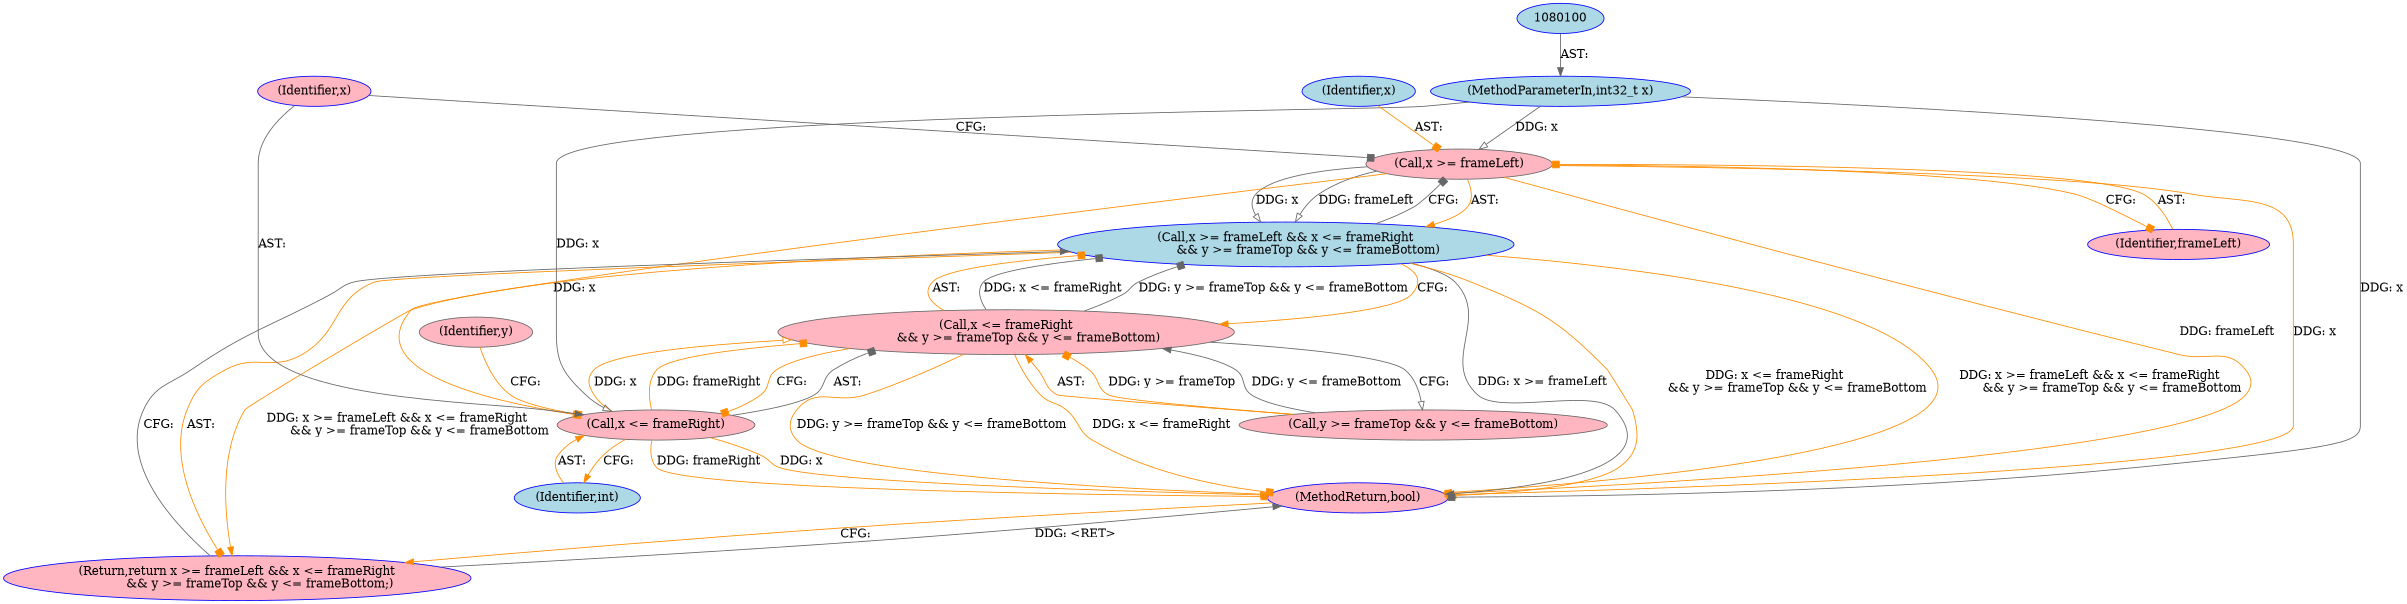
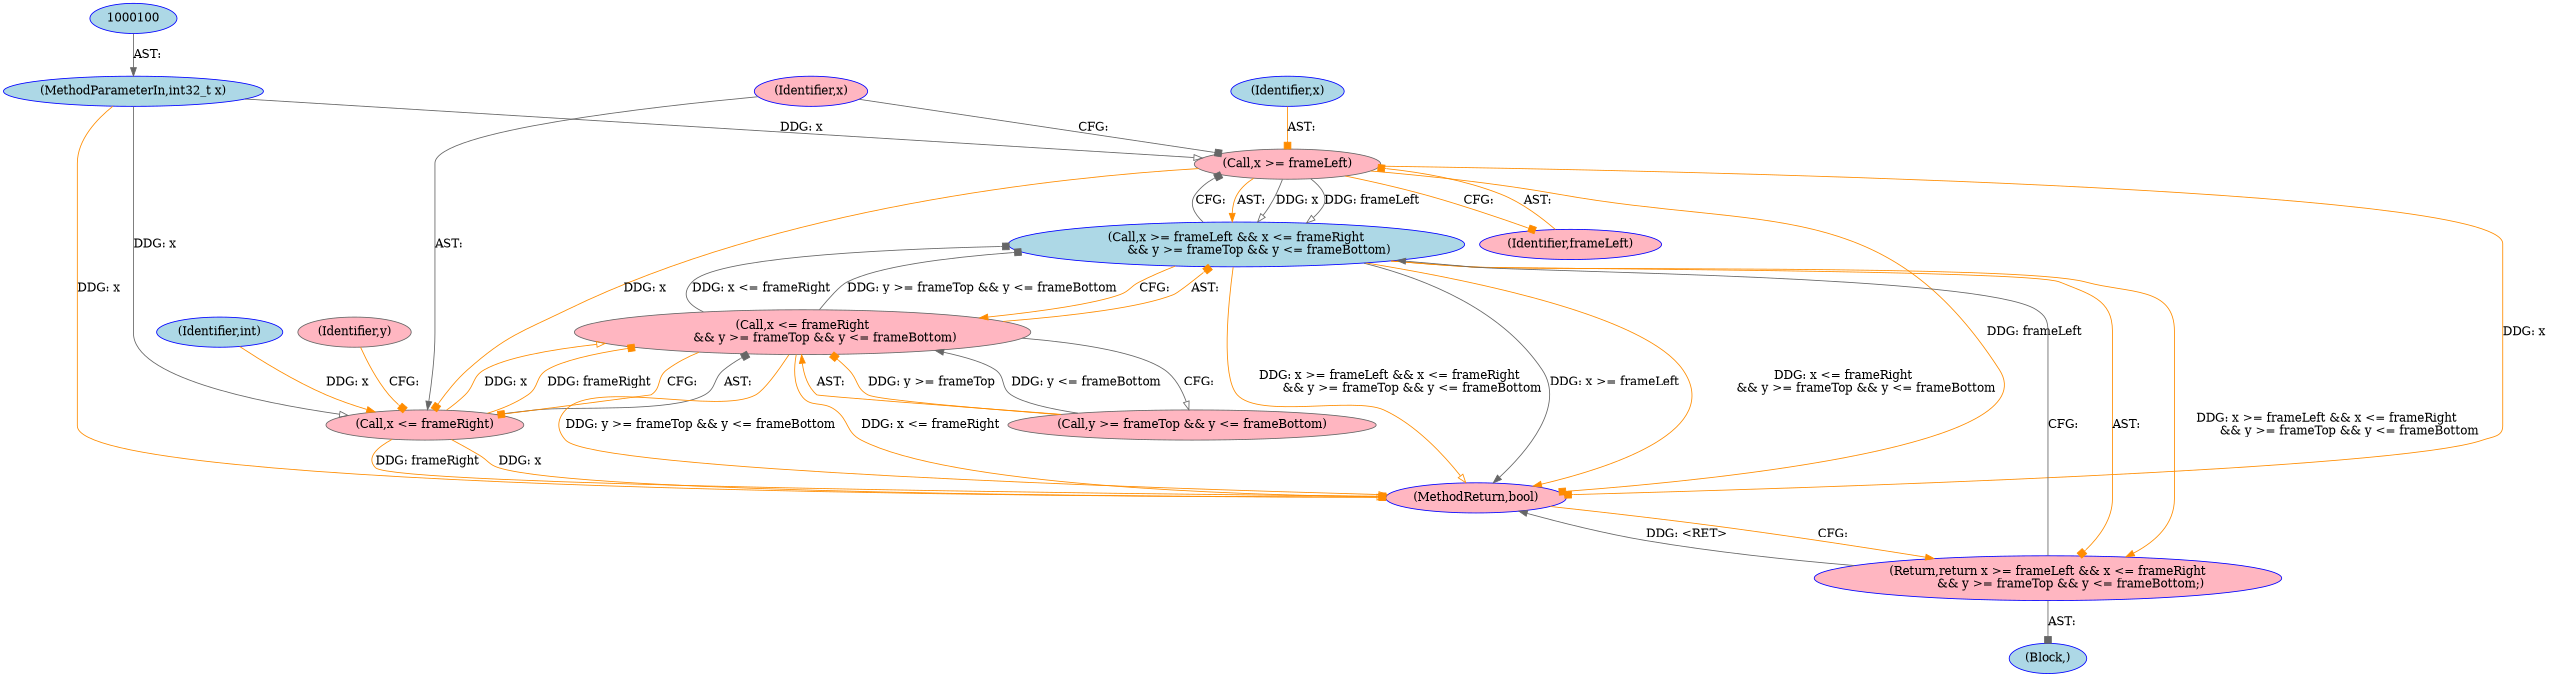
node "1080100": label "1080100" -> "1000100"
edge "(MethodParameterIn,int32_t x)" -> "(MethodReturn,bool)": color gray40 -> darkorange
edge "(Call,x <= frameRight)" -> "(Identifier,int)": removed, label "CFG:"
edge "(Identifier,int)" -> "(Call,x <= frameRight)": label "AST: " -> "DDG: x"
node "(Block,)": added
